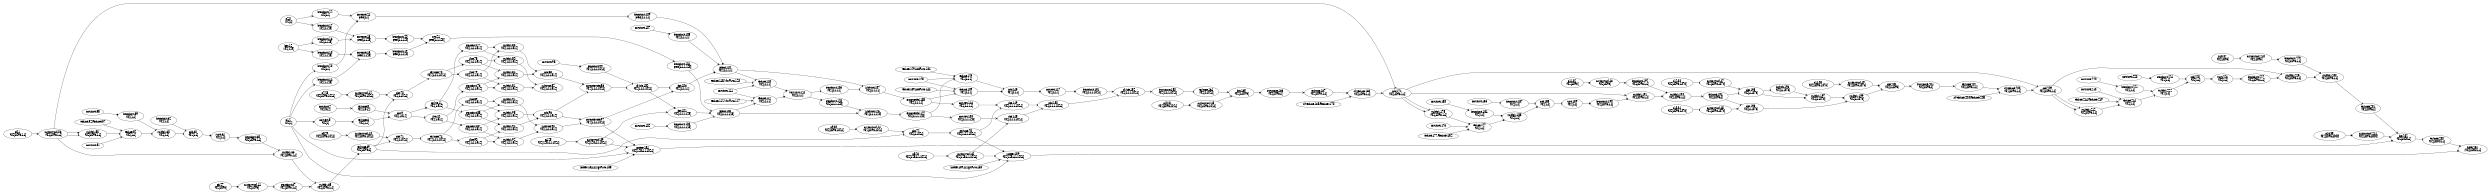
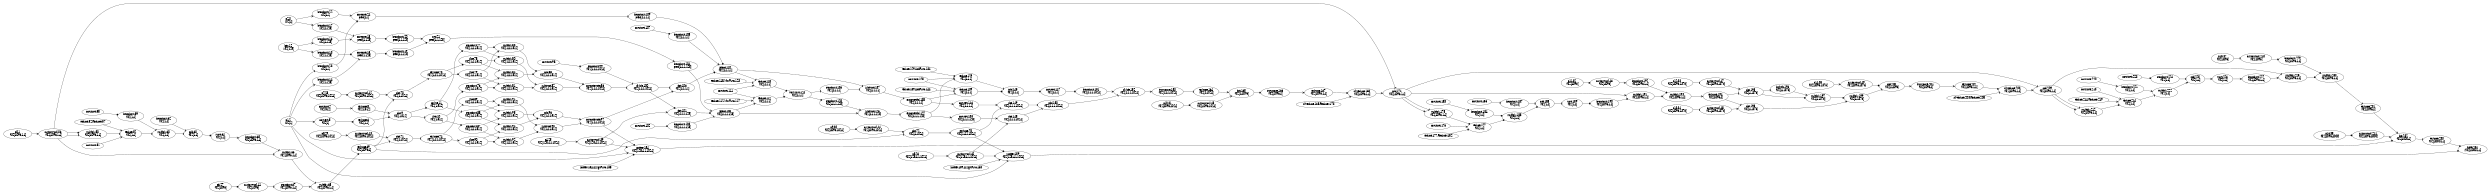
edge "add.96 f32[1,4,1,512]" -> "concatenate.86 f32[1,4,1,1024]": now "subtract.82 f32[1,4,1,512]" -> "concatenate.86 f32[1,4,1,1024]"
